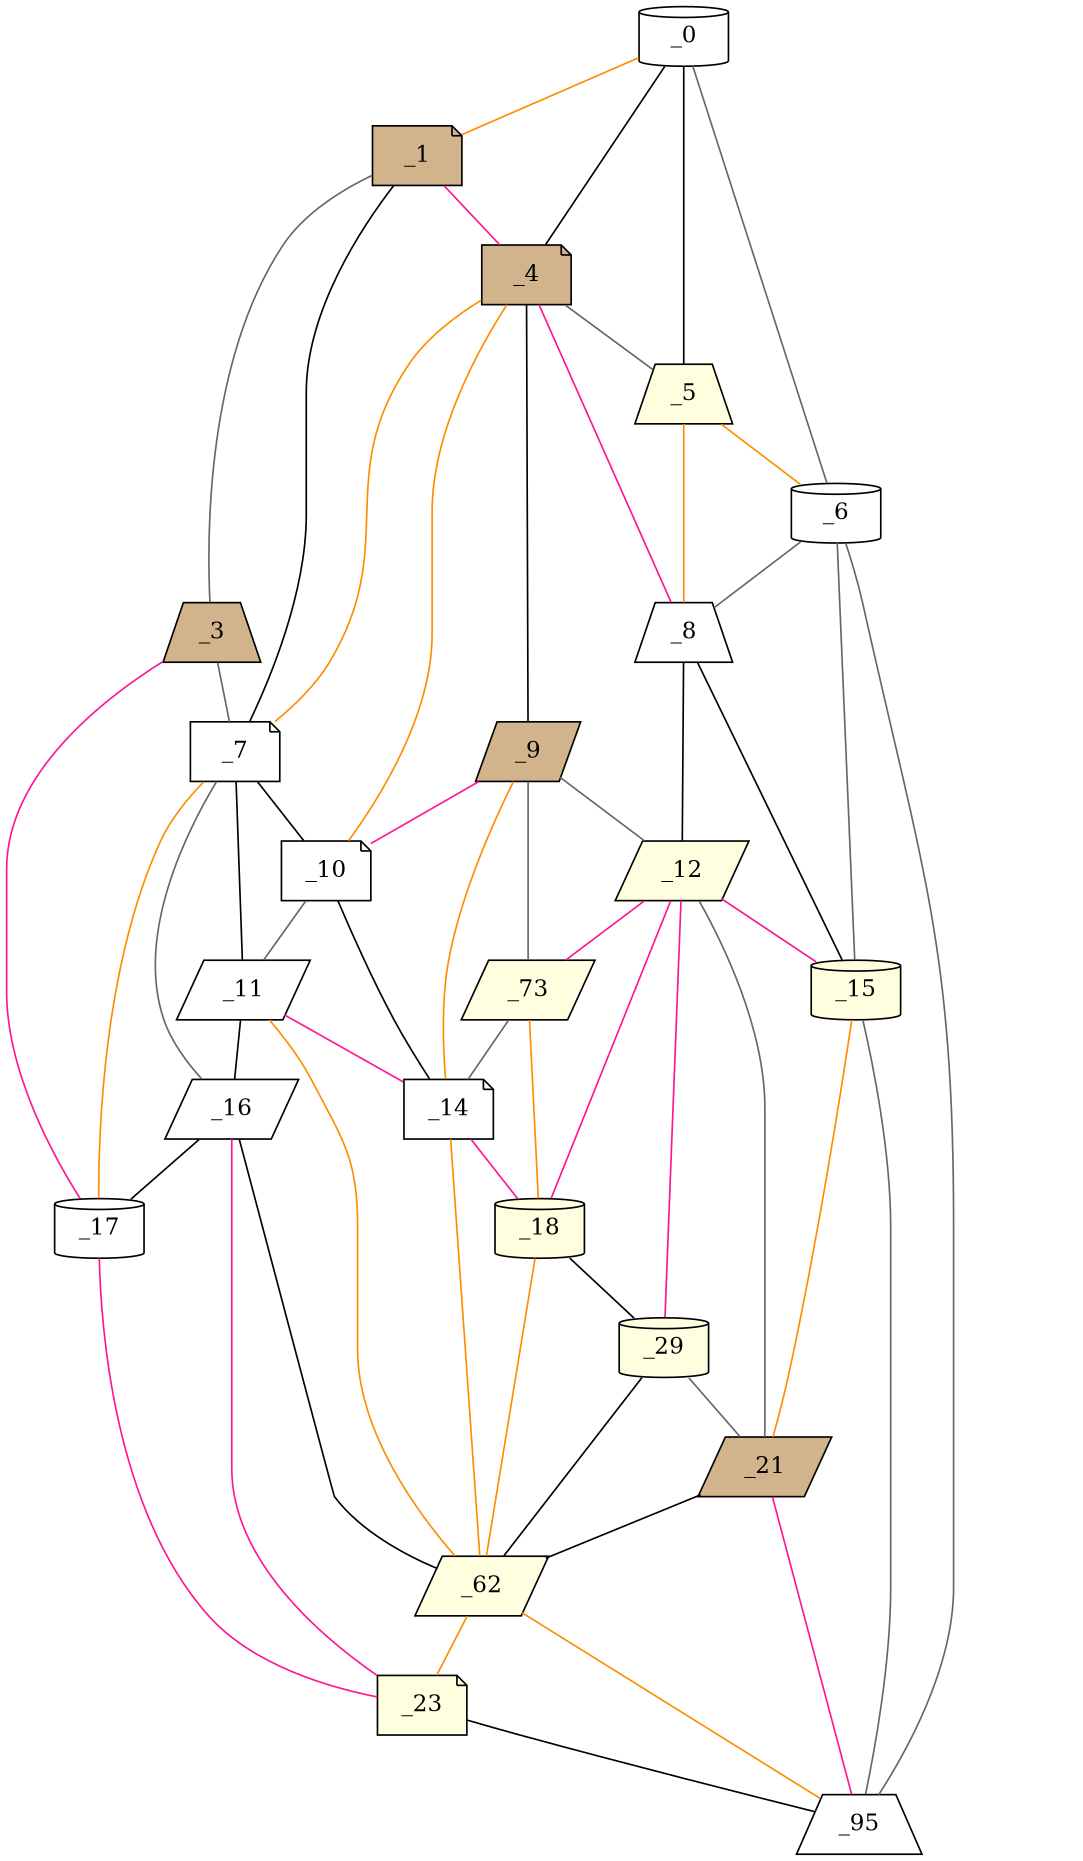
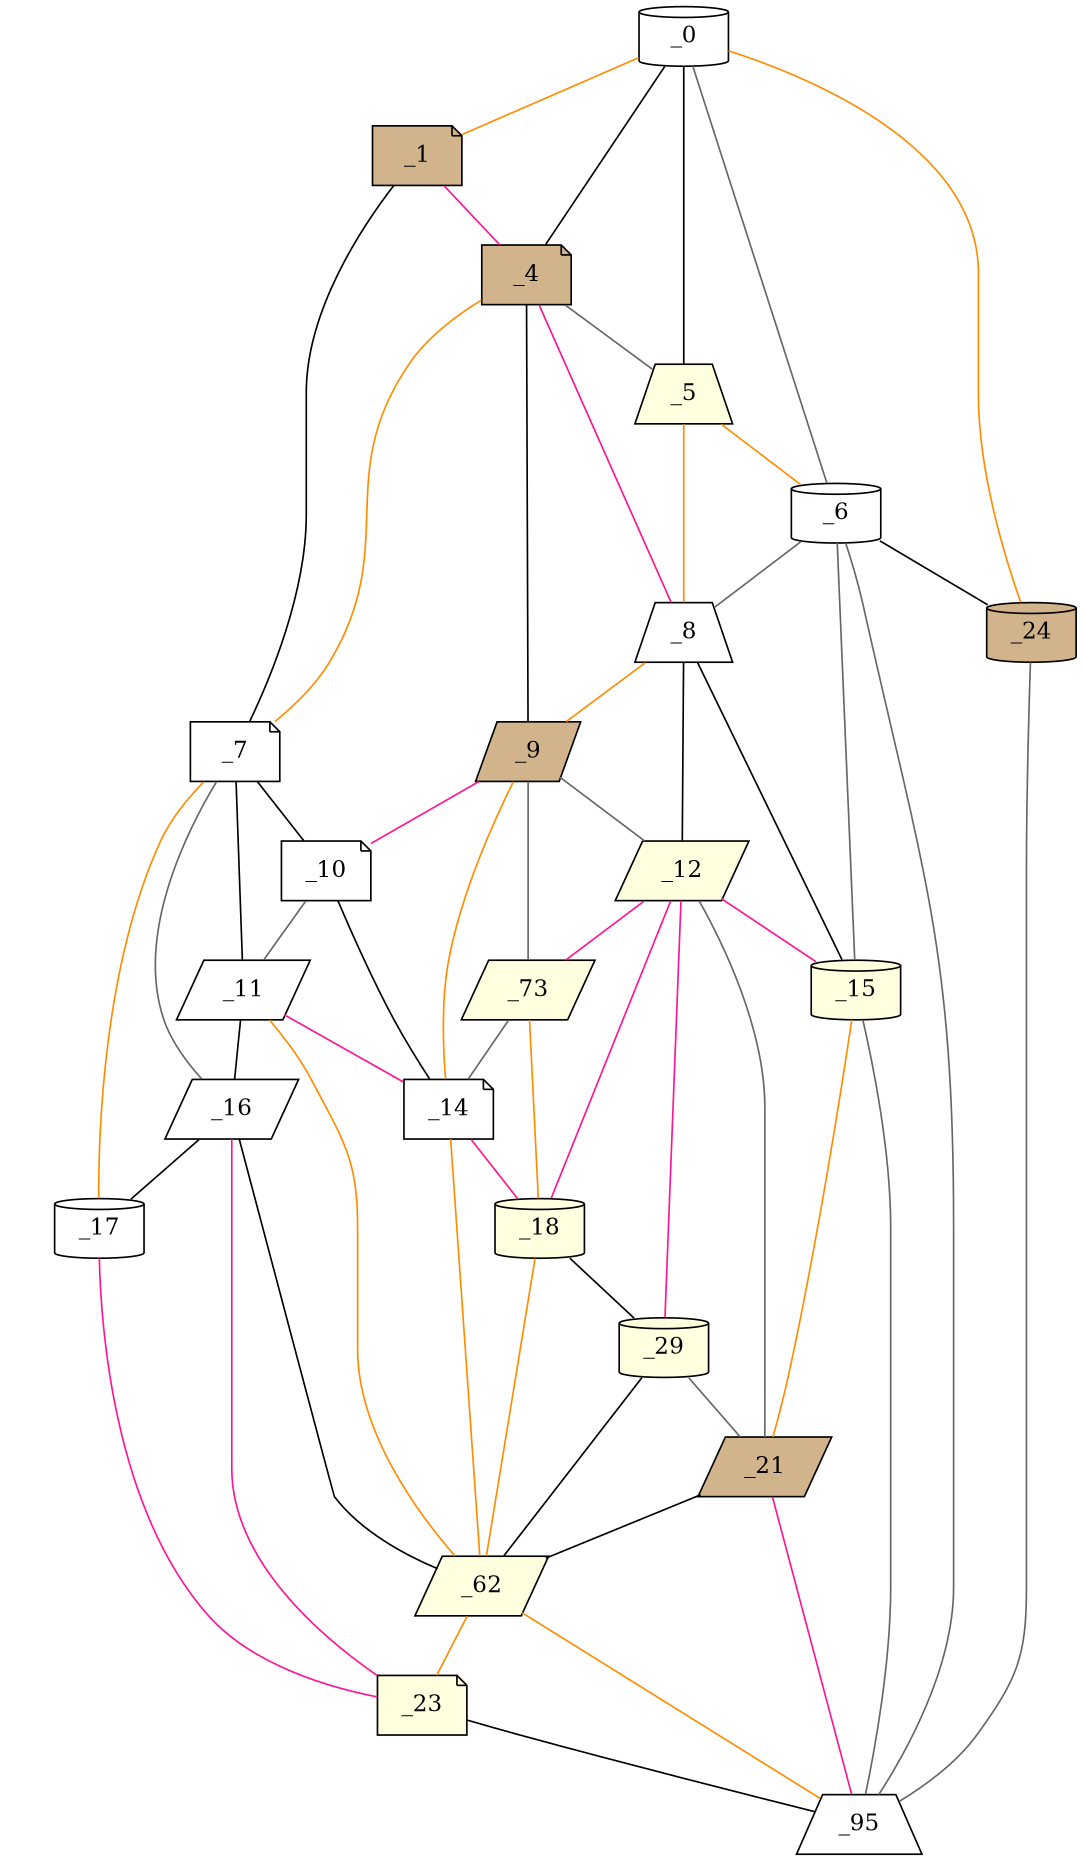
edge "_4" -- "_10": removed
node "_3": removed
node "_24": added
edge "_8" -- "_9": added
